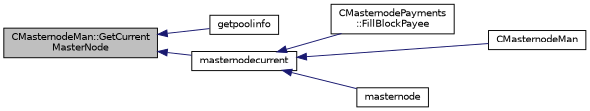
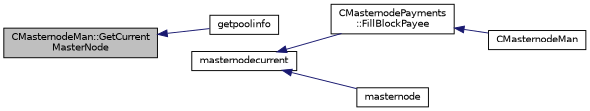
edge "CMasternodeMan" -> "masternodecurrent": now "CMasternodeMan" -> "CMasternodePayments ::FillBlockPayee"
edge "masternodecurrent" -> "CMasternodeMan::GetCurrent MasterNode": removed
